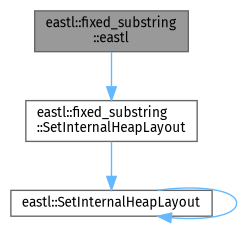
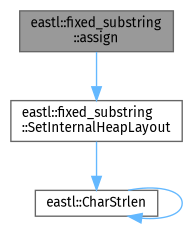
node "eastl::fixed_substring ::eastl": label "eastl::fixed_substring ::eastl" -> "eastl::fixed_substring ::assign"
node "eastl::SetInternalHeapLayout": label "eastl::SetInternalHeapLayout" -> "eastl::CharStrlen"
